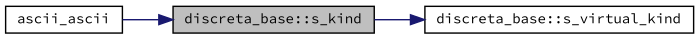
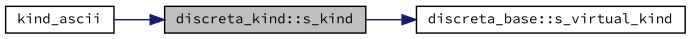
node "ascii_ascii": label "ascii_ascii" -> "kind_ascii"
node "discreta_base::s_kind": label "discreta_base::s_kind" -> "discreta_kind::s_kind"
